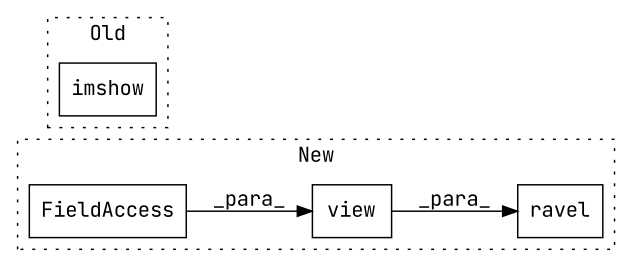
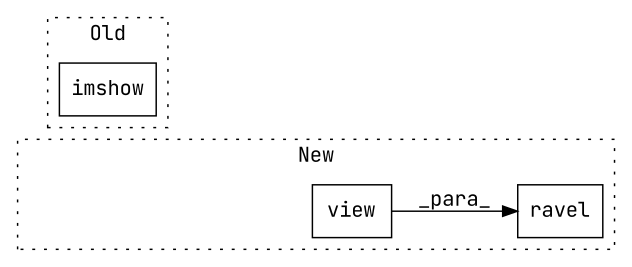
node "FieldAccess": removed
